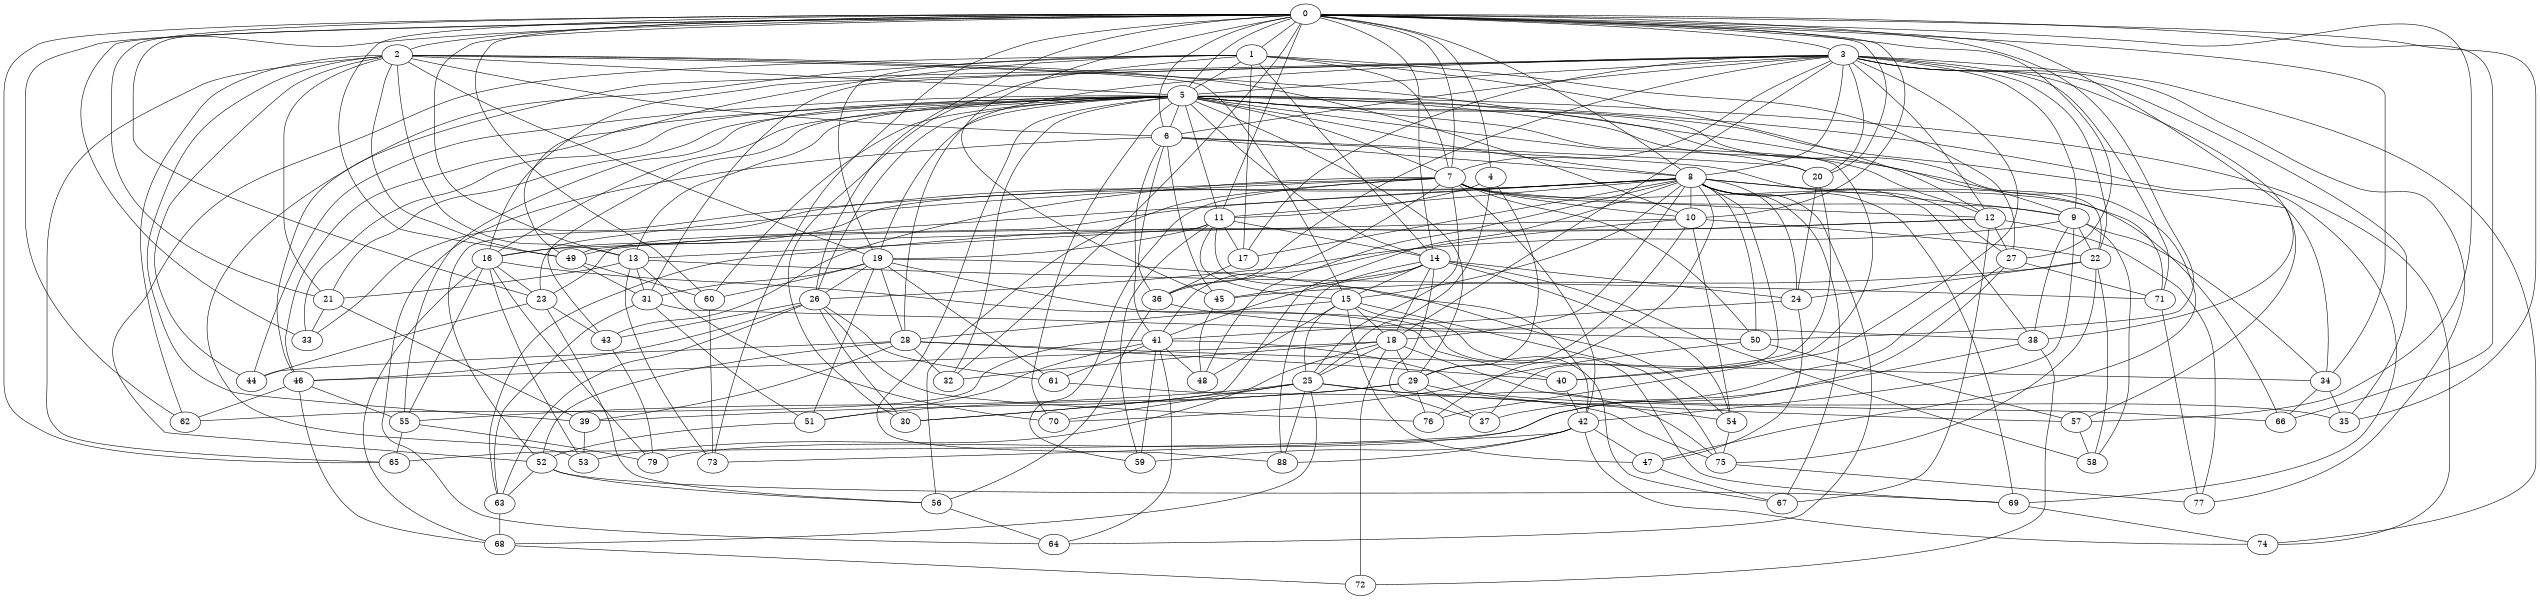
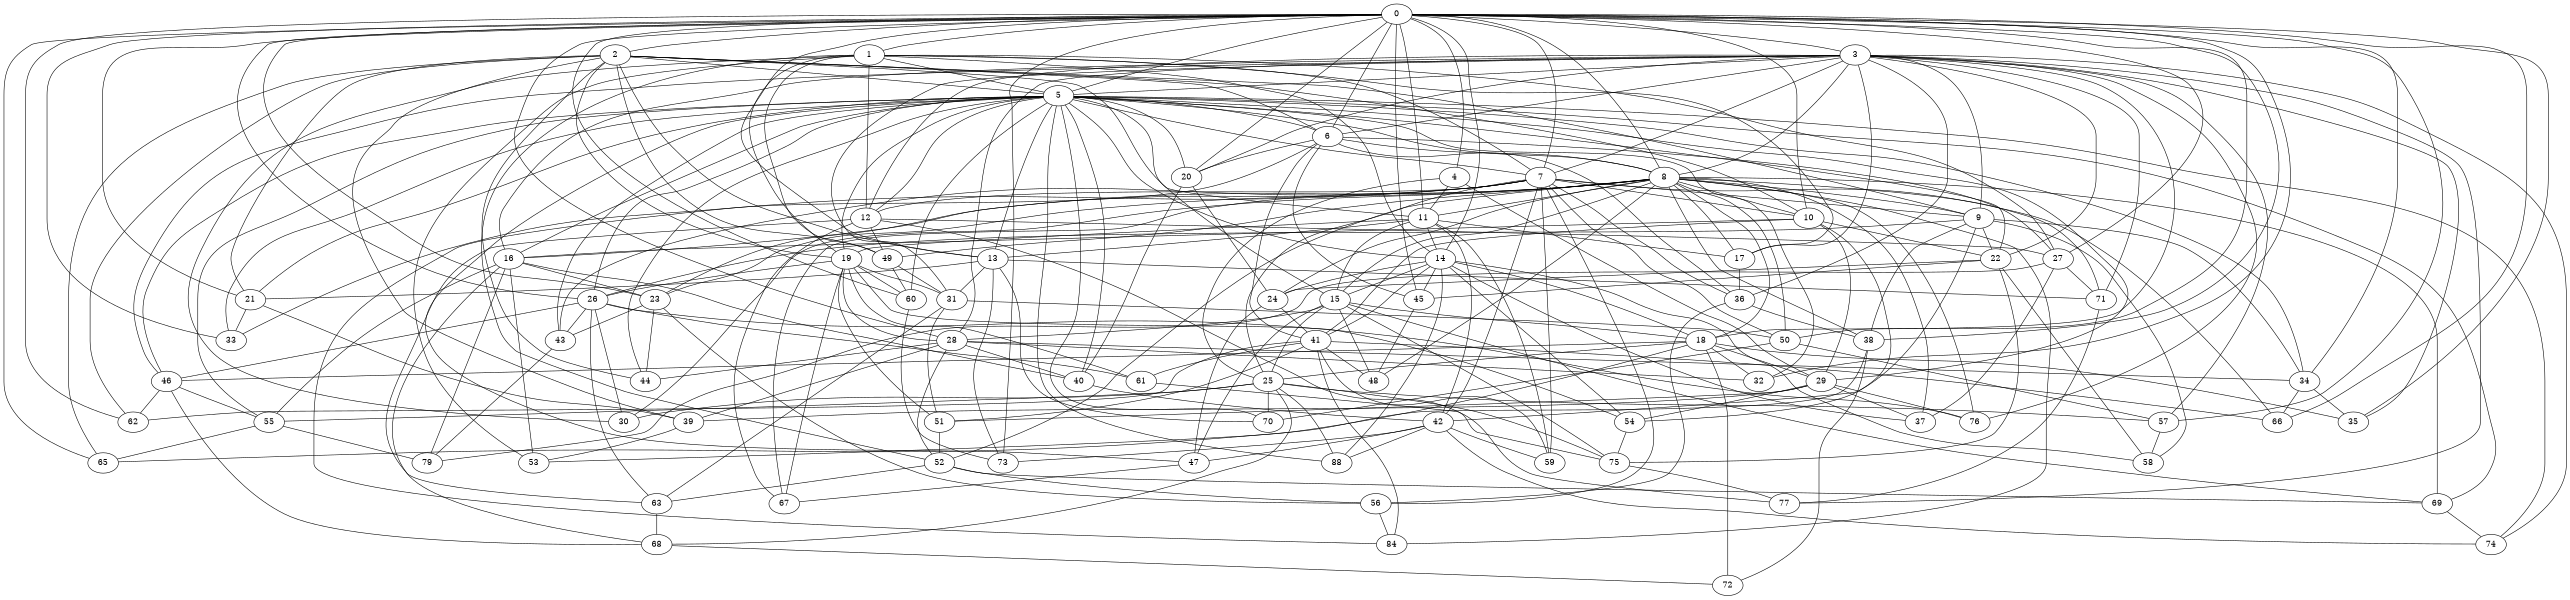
edge "0" -- "49": now "0" -- "28"
node "64": label "64" -> "84"
